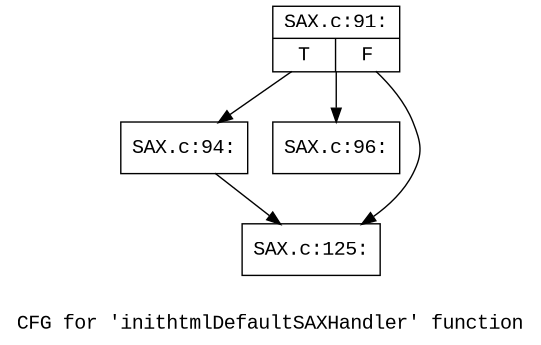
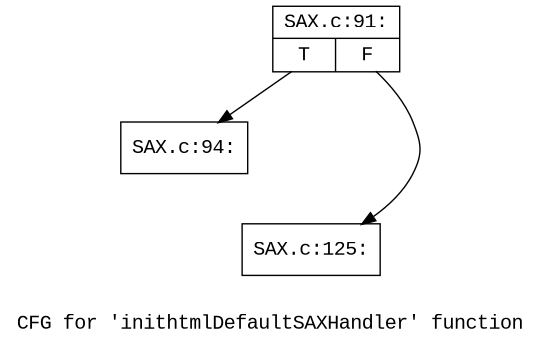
node "SAX.c:96:": removed
edge "SAX.c:94:" -> "SAX.c:125:": removed
